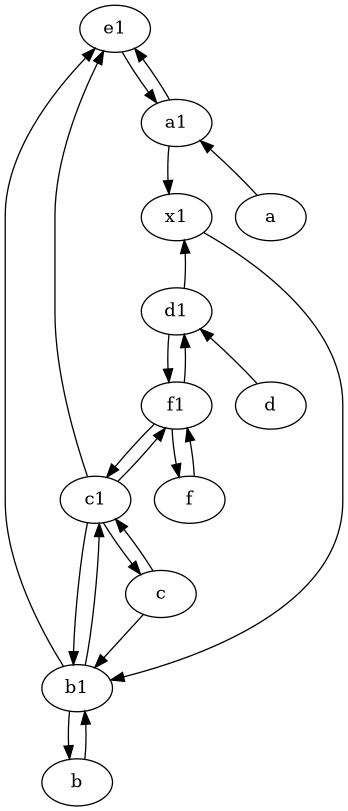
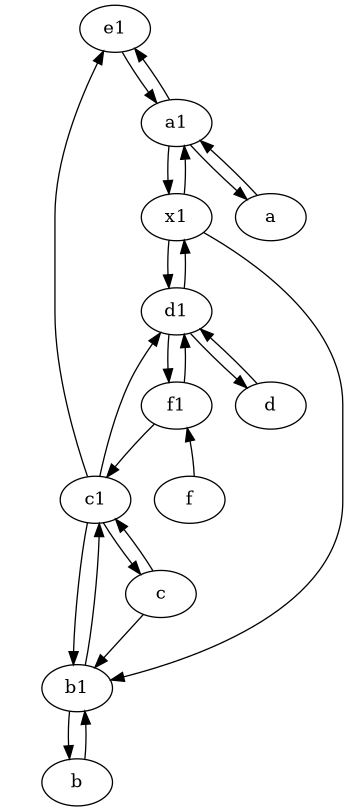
edge "a1" -> "a": added
edge "x1" -> "a1": added
edge "x1" -> "d1": added
edge "b1" -> "e1": removed
edge "d1" -> "d": added
edge "f1" -> "f": removed
edge "c1" -> "f1": now "c1" -> "d1"
